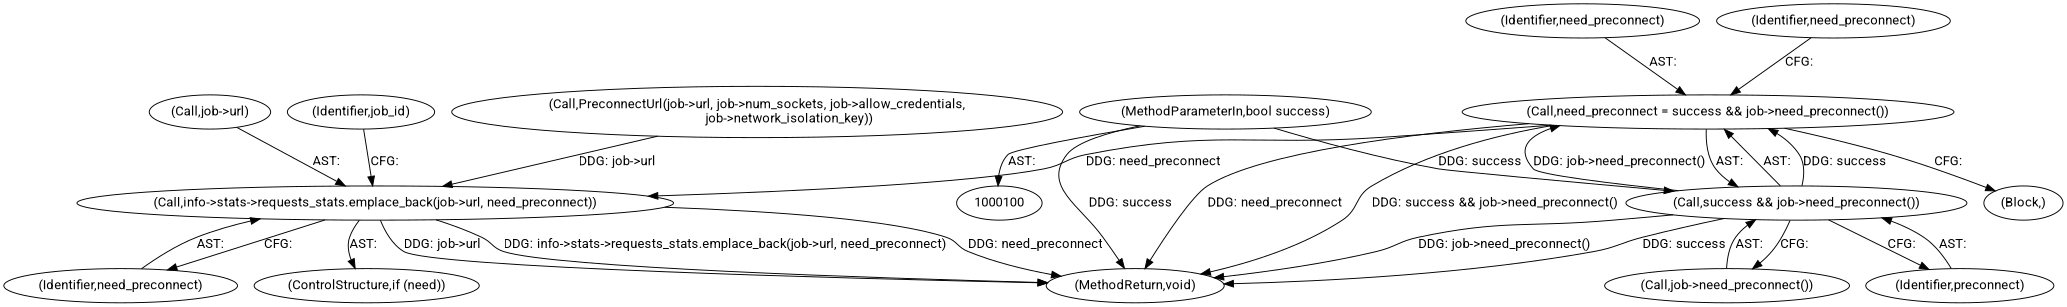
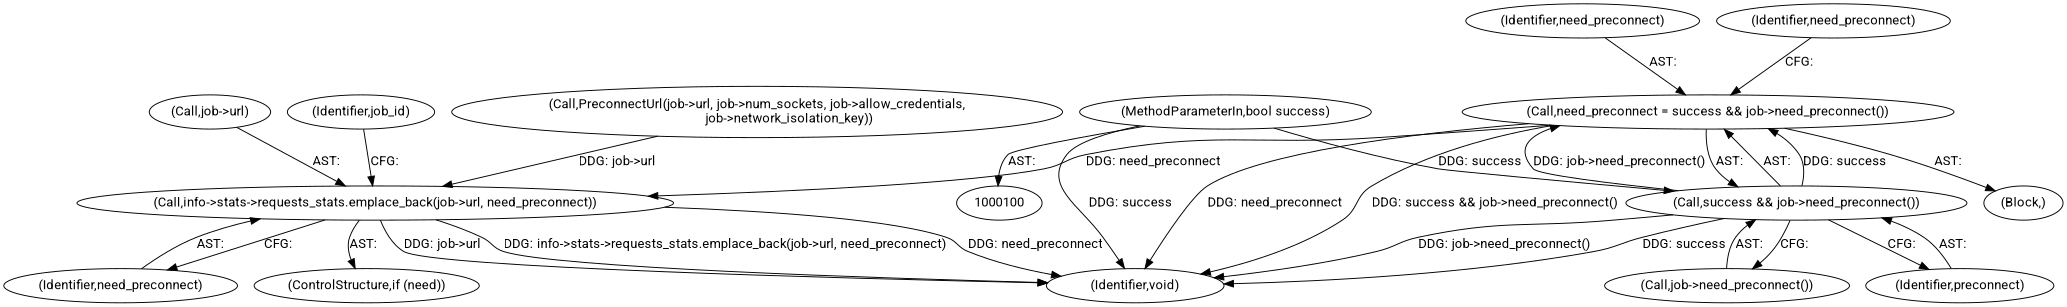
edge "(Call,need_preconnect = success && job->need_preconnect())" -> "(Block,)": label "CFG: " -> "AST: "
node "(MethodReturn,void)": label "(MethodReturn,void)" -> "(Identifier,void)"
